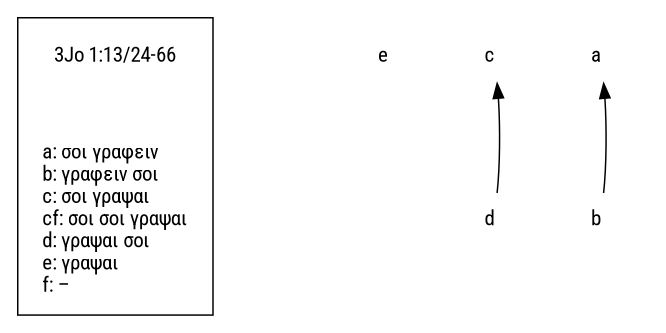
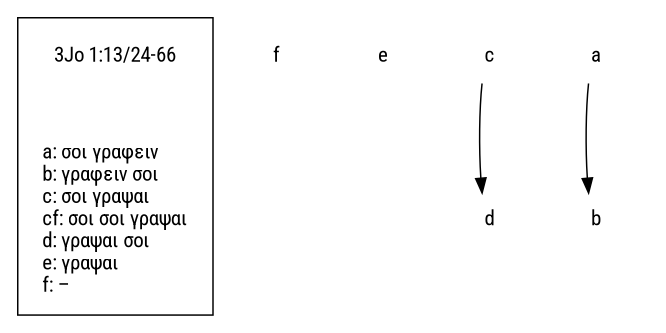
node "f": added
edge "d" -> "c": reversed
edge "b" -> "a": reversed
